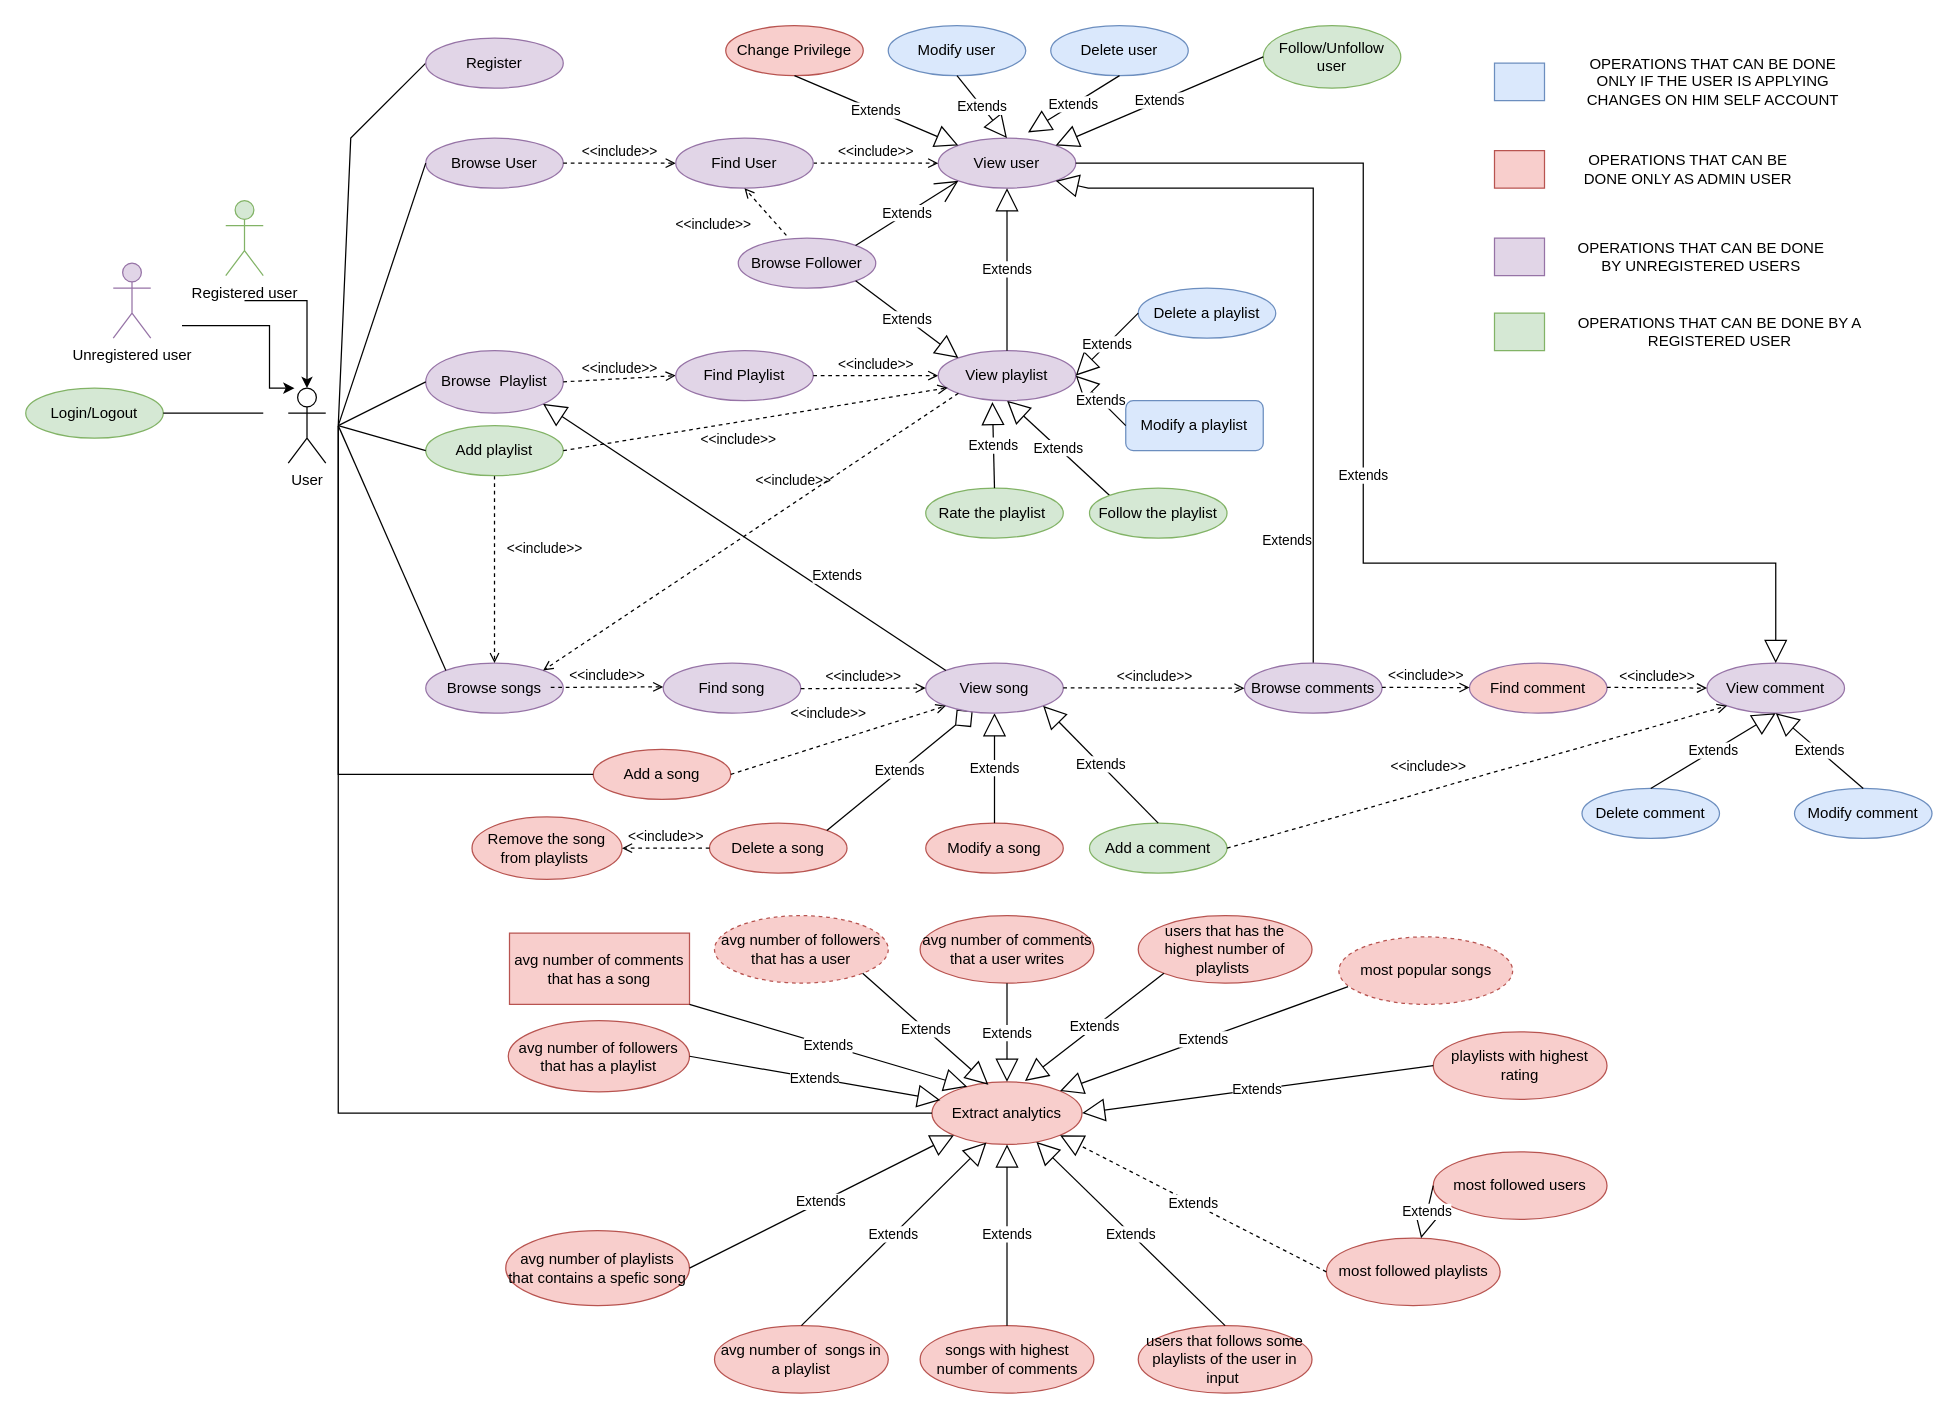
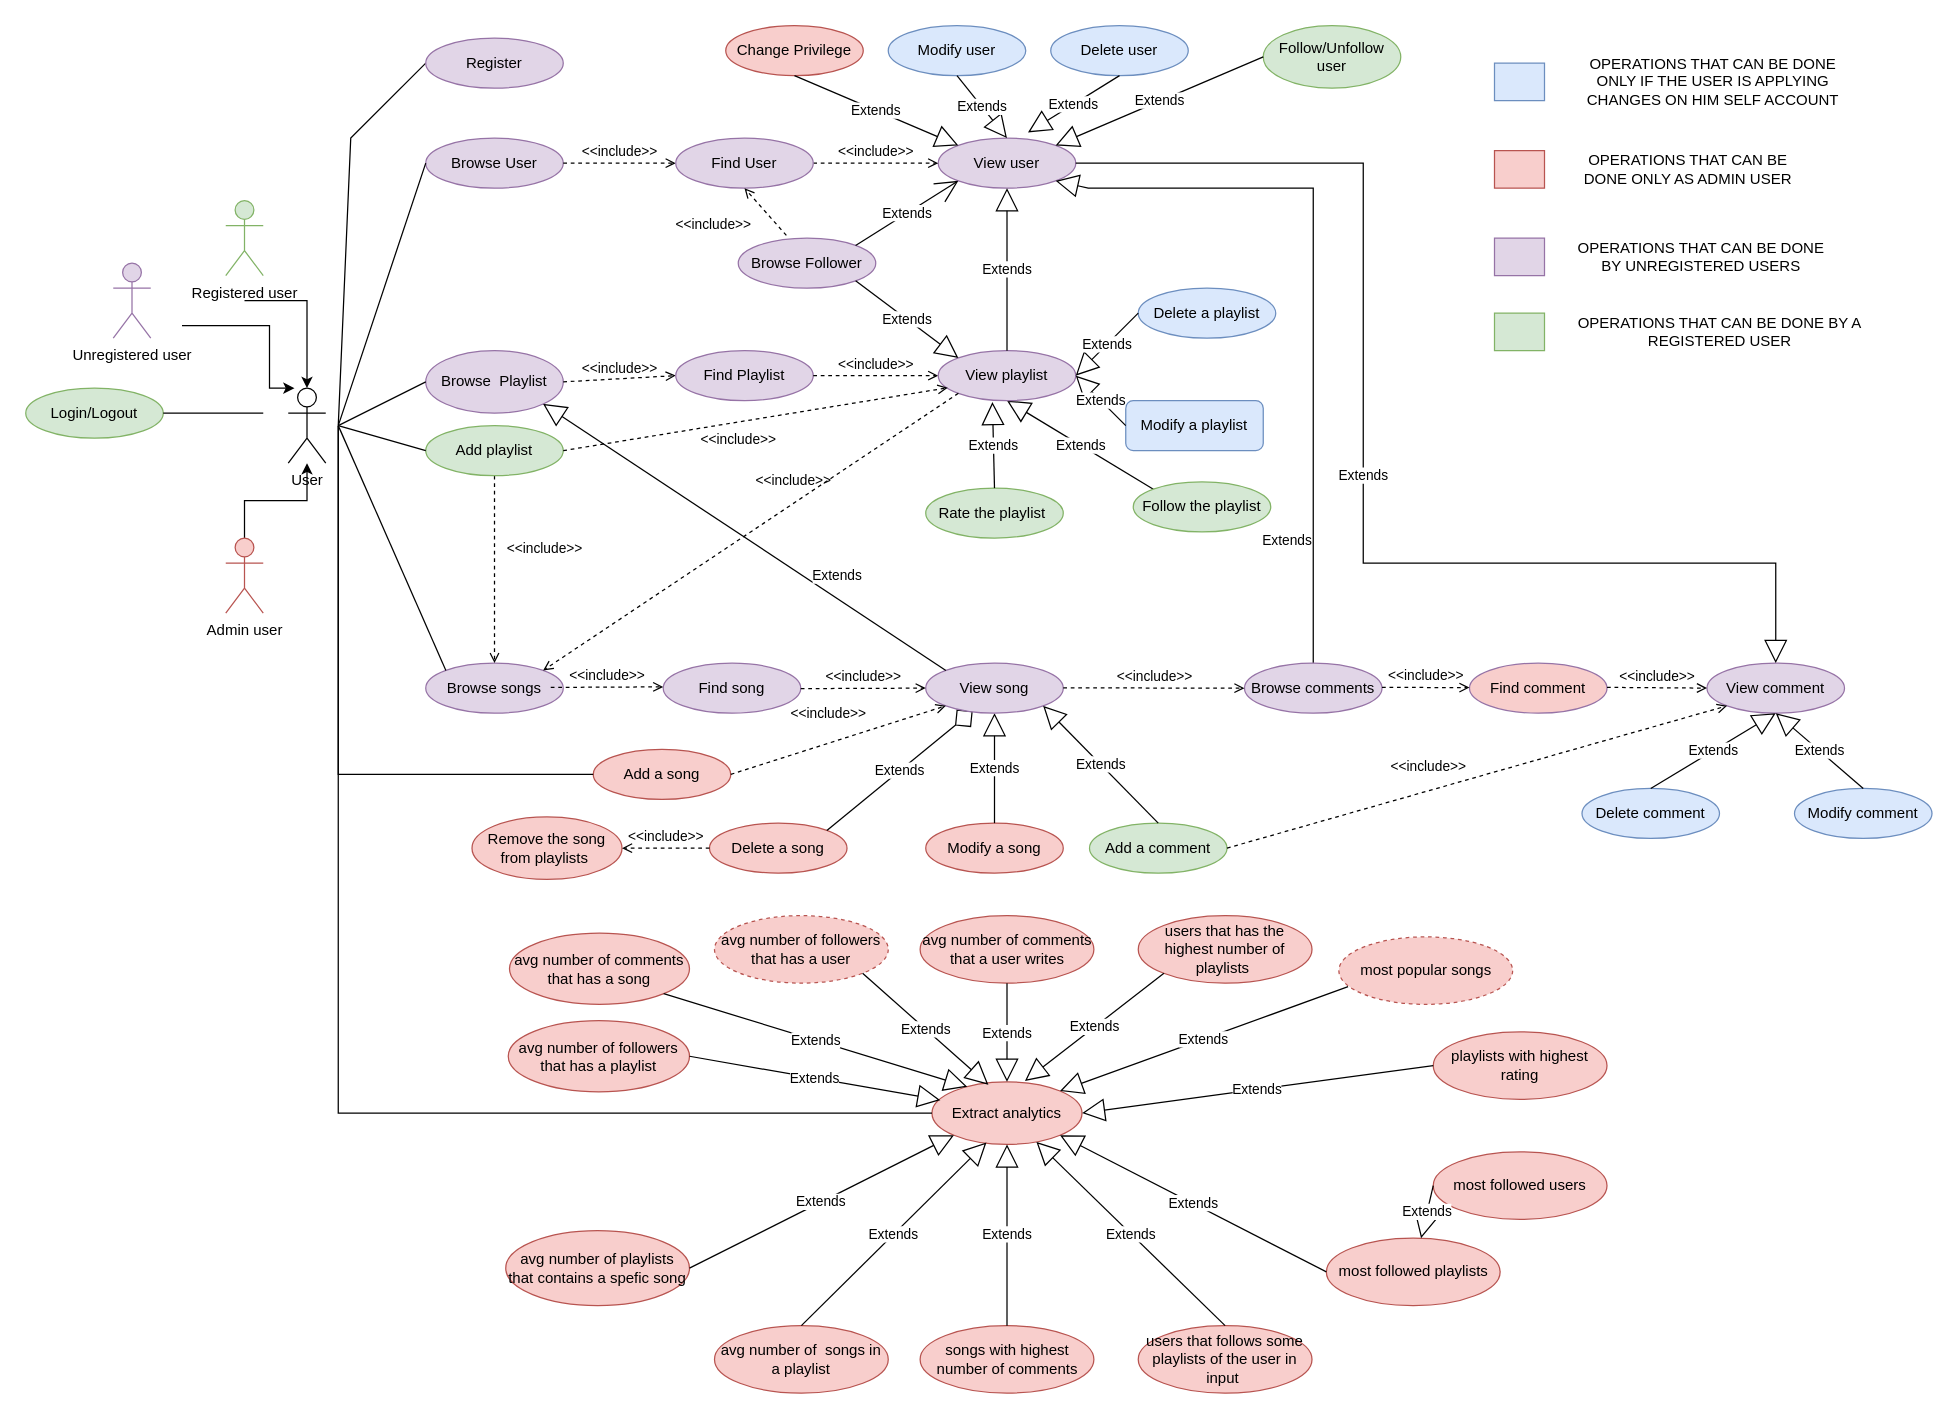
edge "Admin user" -> "User": added
node "Follow the playlist": moved (1158, 513) -> (1202, 507)
node "Admin user": added
node "avg number of comments that has a song": shape rectangle -> ellipse
edge "most followed playlists" -> "Extract analytics": style dashed -> solid
